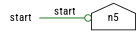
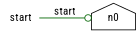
node "n5": label "n5" -> "n0"
